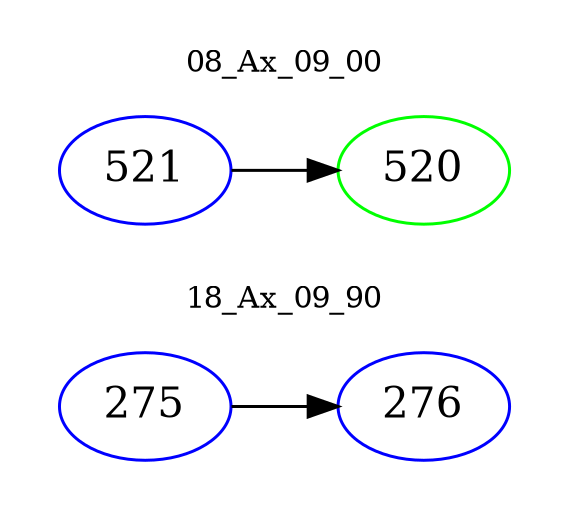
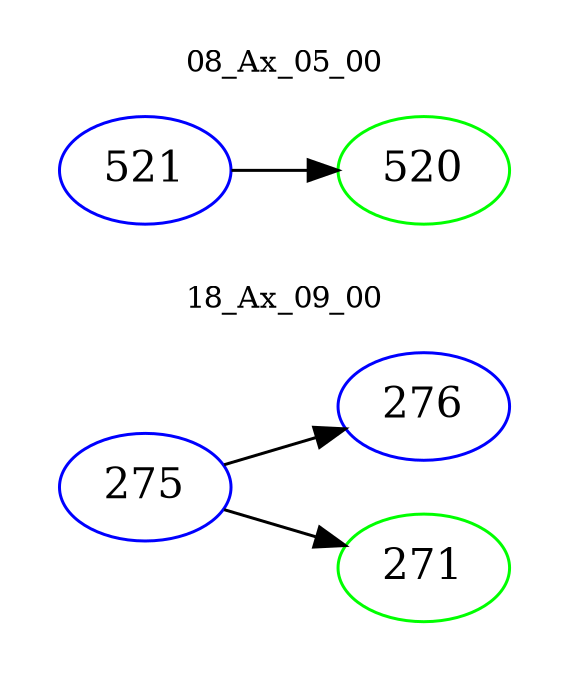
cluster "08_Ax_09_00": label "08_Ax_09_00" -> "08_Ax_05_00"
cluster "18_Ax_09_90": label "18_Ax_09_90" -> "18_Ax_09_00"
node "271": added
